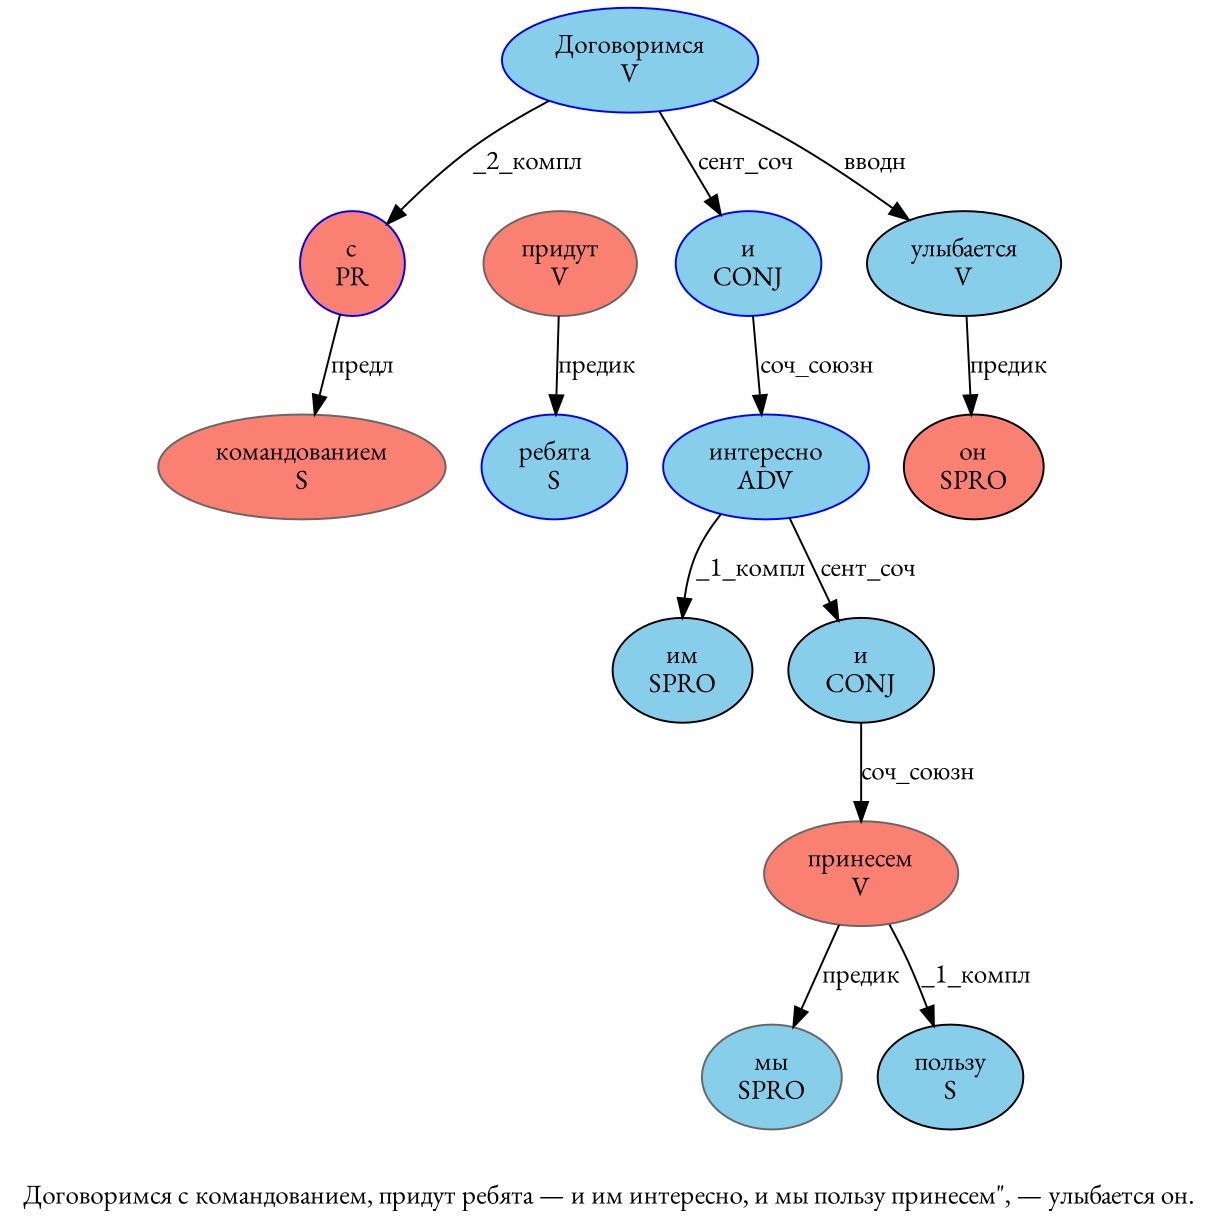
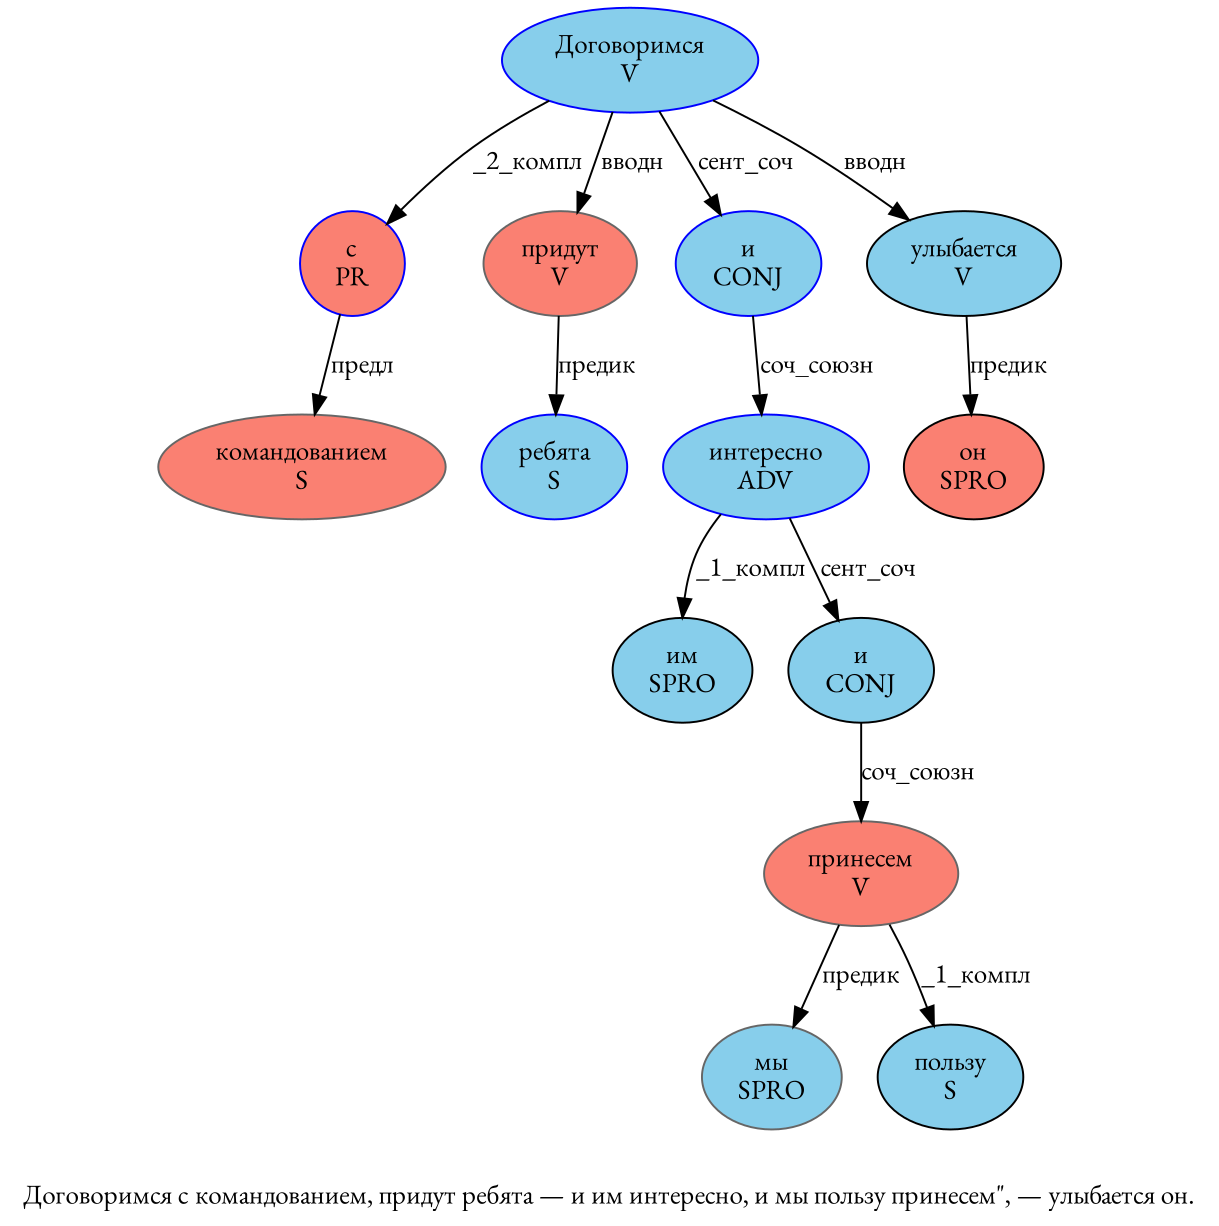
edge "Договоримся V" -> "придут V": added, label "вводн"
